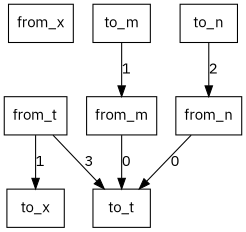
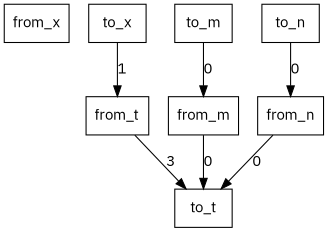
edge "to_m" -> "from_m": label "1" -> "0"
edge "to_n" -> "from_n": label "2" -> "0"
edge "from_t" -> "to_x": reversed
